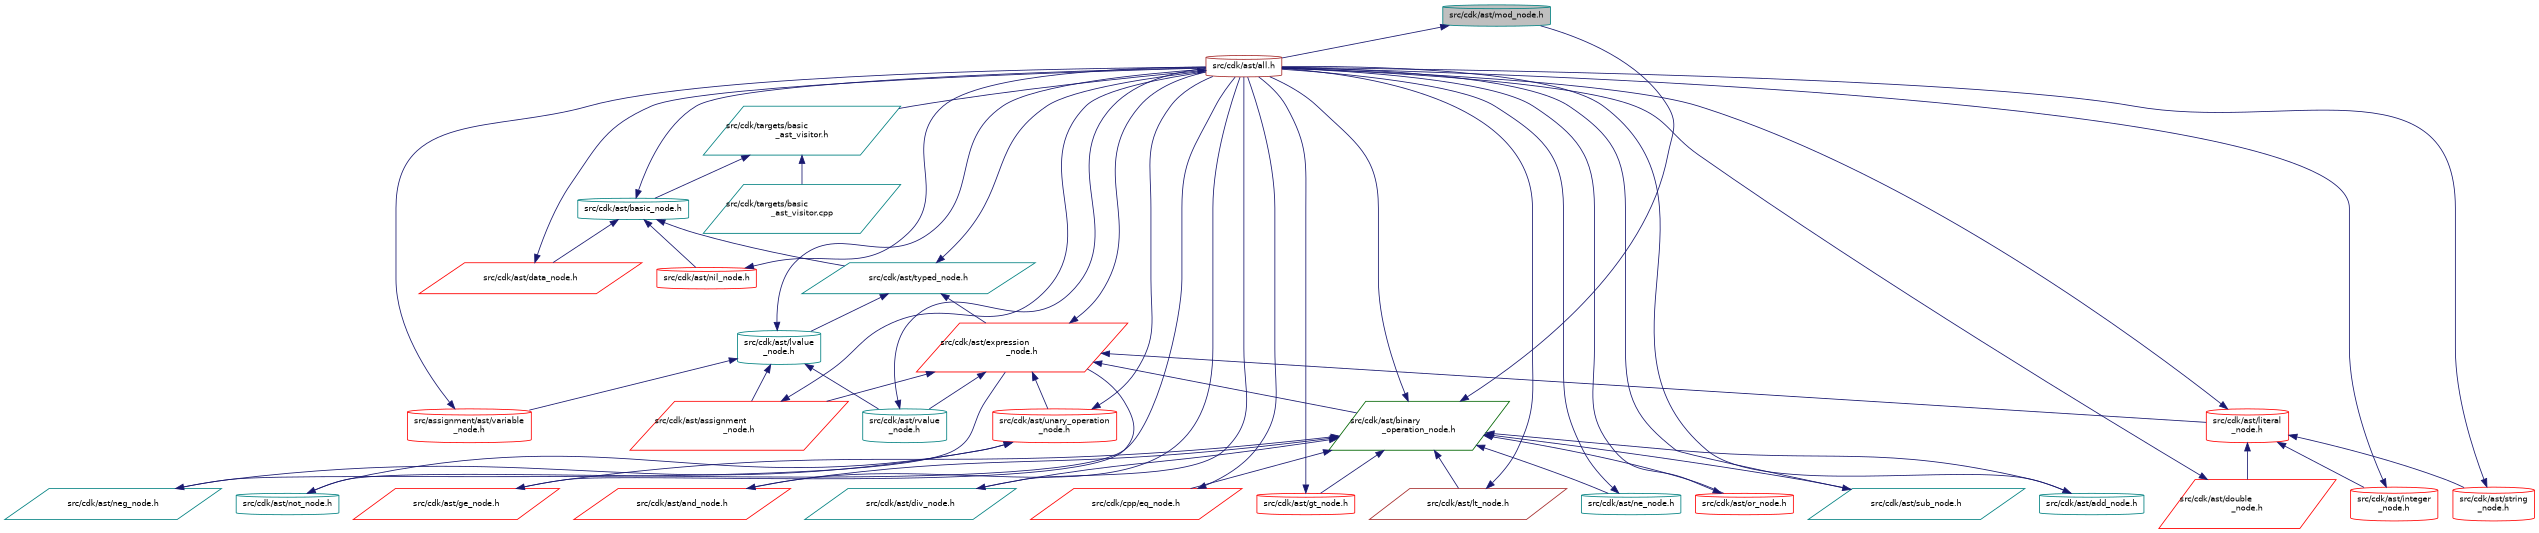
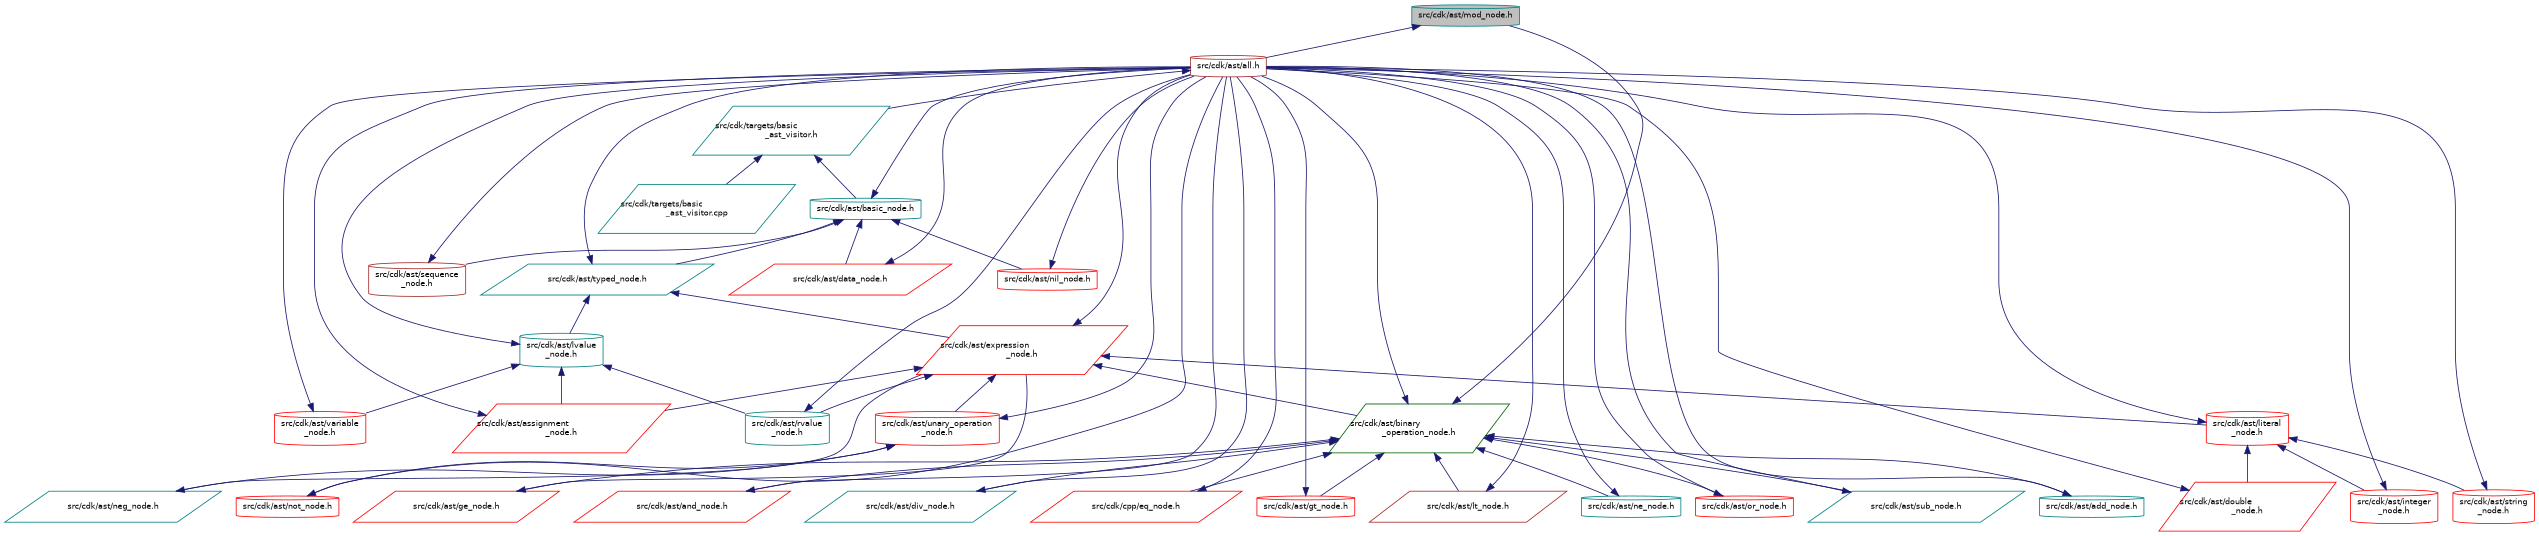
node "src/cdk/ast/sequence _node.h": added
node "src/assignment/ast/variable _node.h": label "src/assignment/ast/variable _node.h" -> "src/cdk/ast/variable _node.h"
node "src/cdk/ast/not_node.h": color teal -> red
